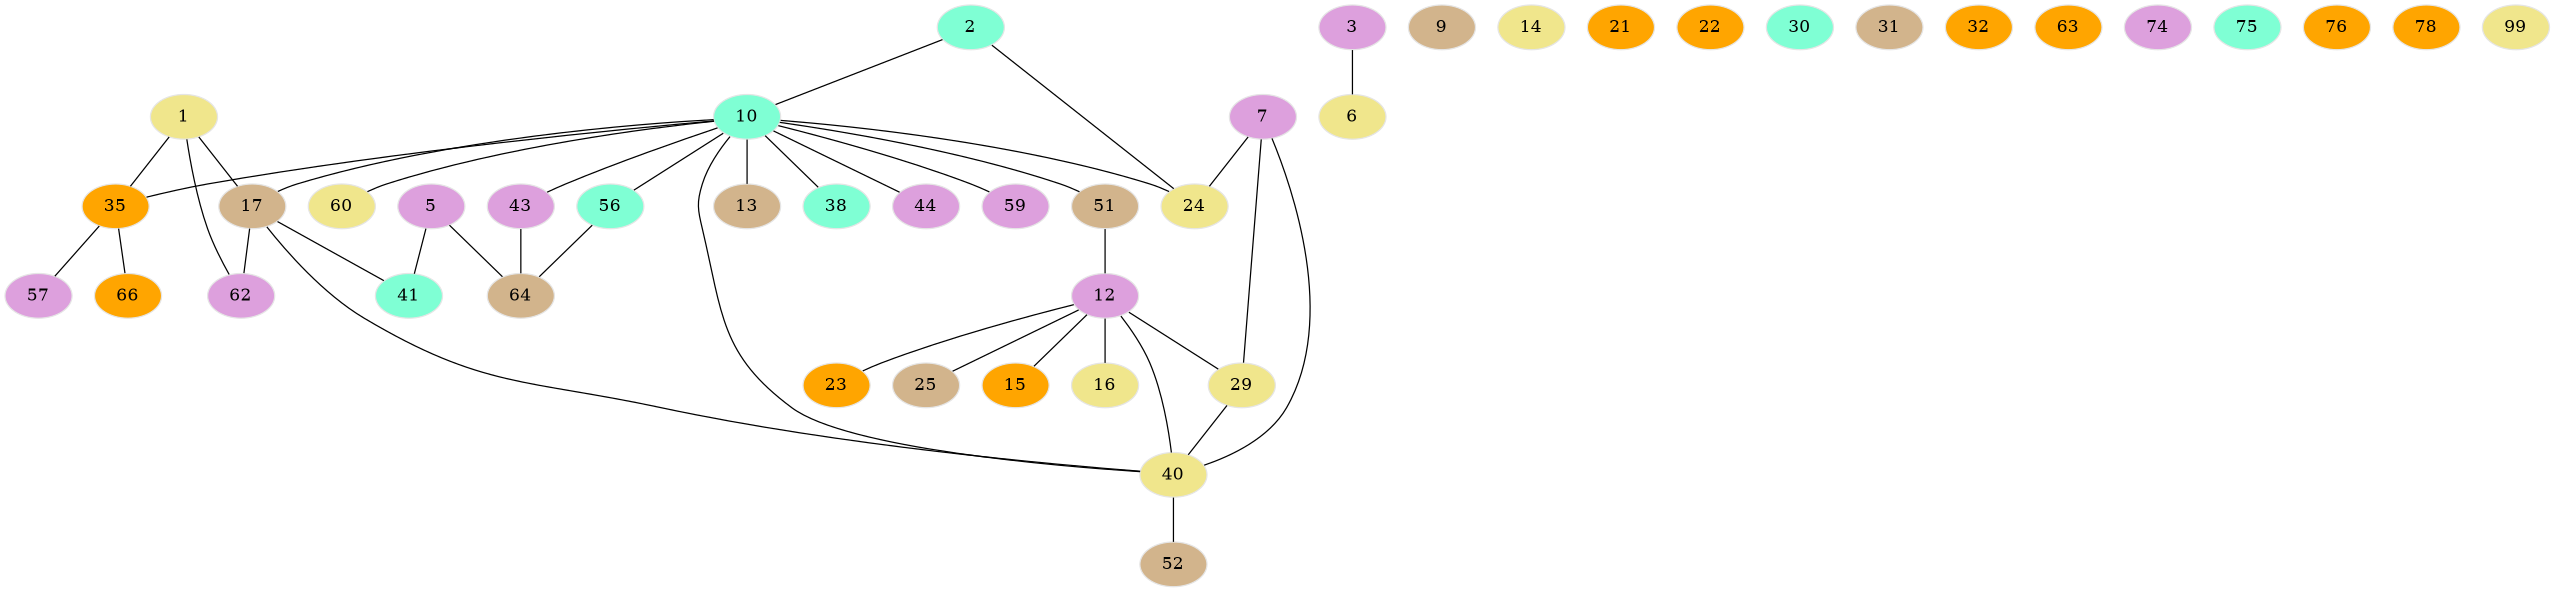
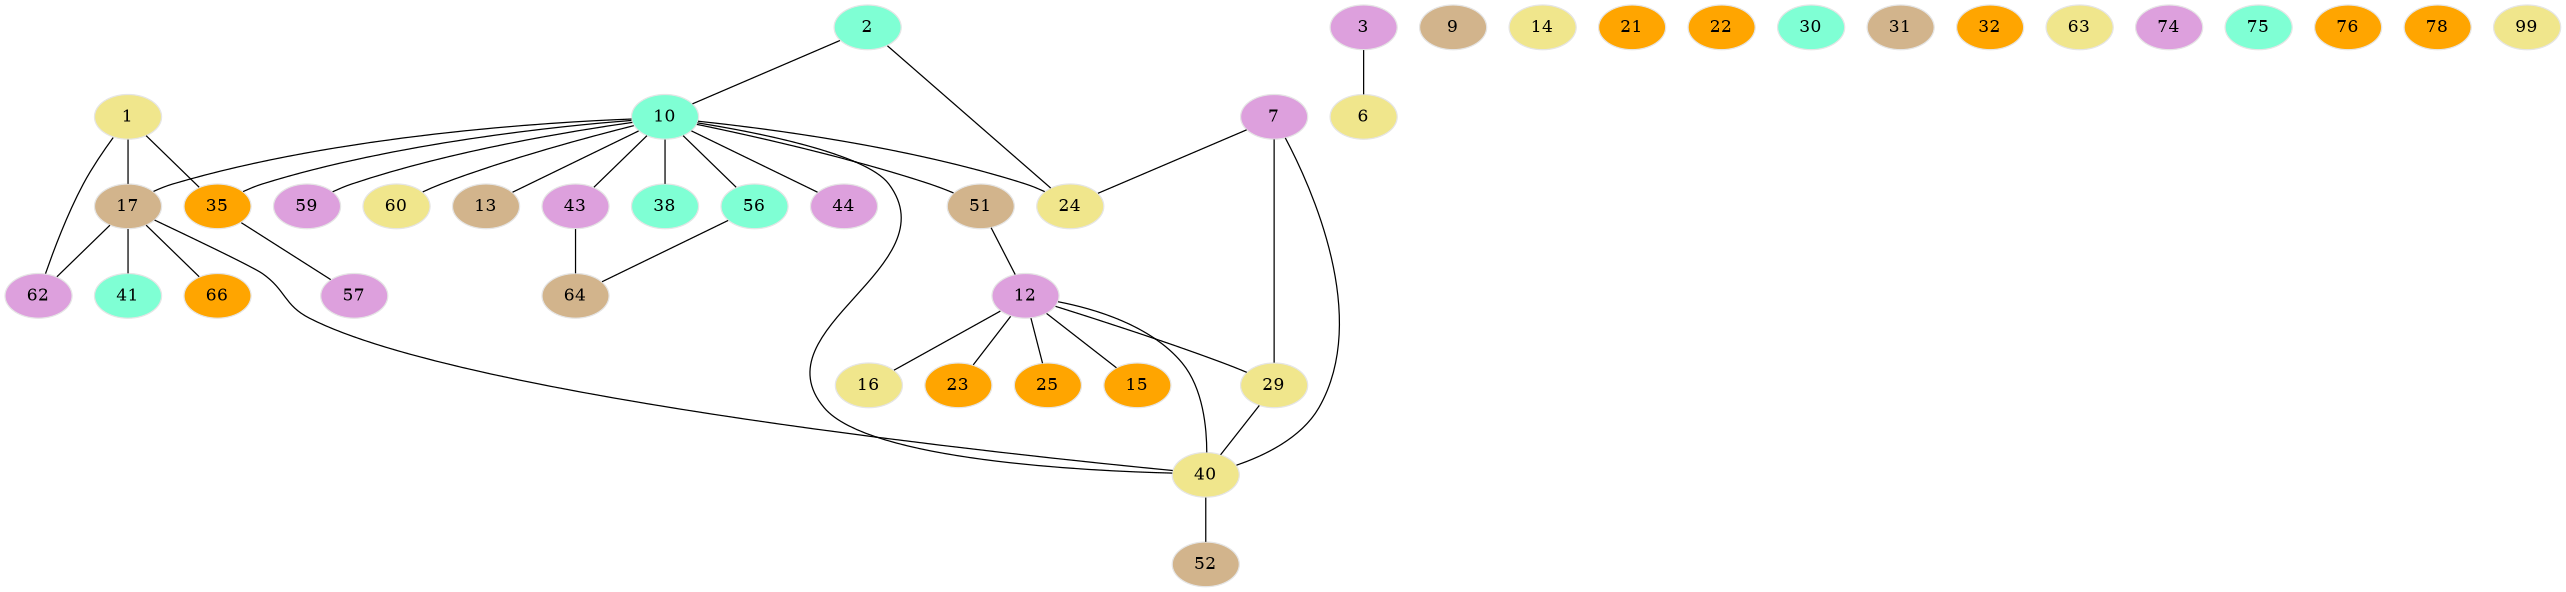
node "63": fillcolor orange -> khaki
node "5": removed
edge "35" -- "66": now "17" -- "66"
node "25": fillcolor tan -> orange
